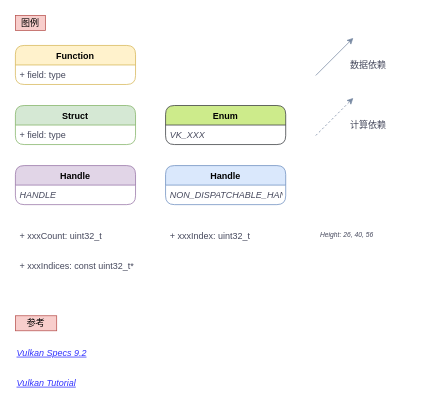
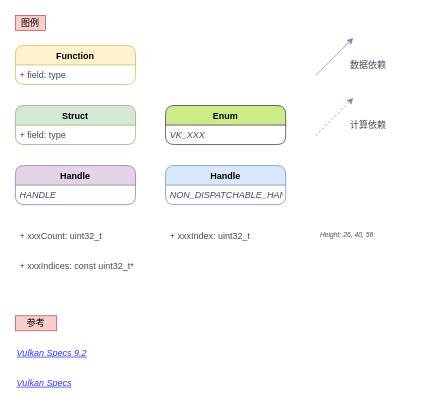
node "Vulkan Tutorial": label "Vulkan Tutorial" -> "Vulkan Specs"
